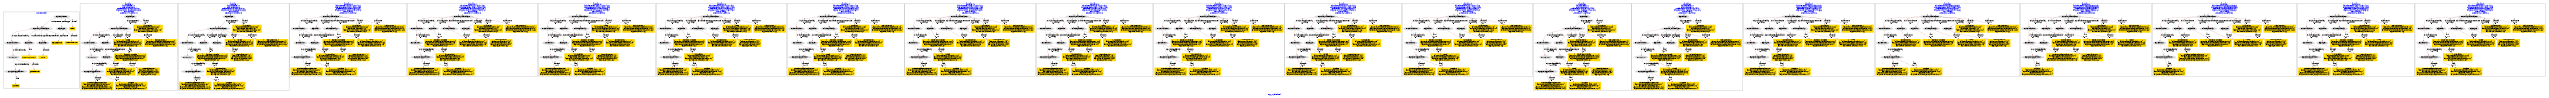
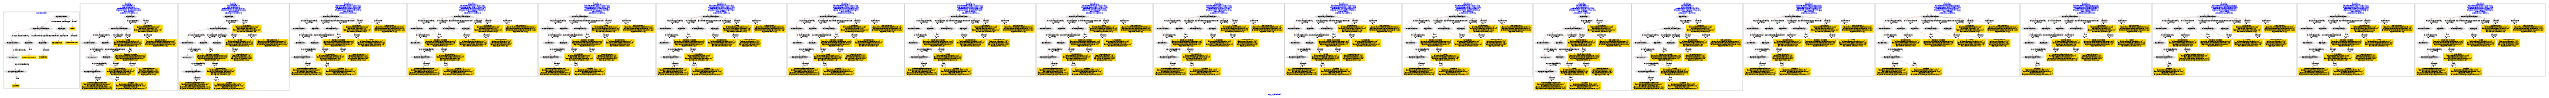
node "TITLE": label "TITLE" -> "IMAGESRC"
node "AUTHOR_URI": removed
